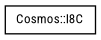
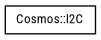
node "Cosmos::I8C": label "Cosmos::I8C" -> "Cosmos::I2C"
